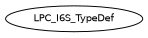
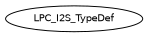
node "LPC_I6S_TypeDef": label "LPC_I6S_TypeDef" -> "LPC_I2S_TypeDef"
